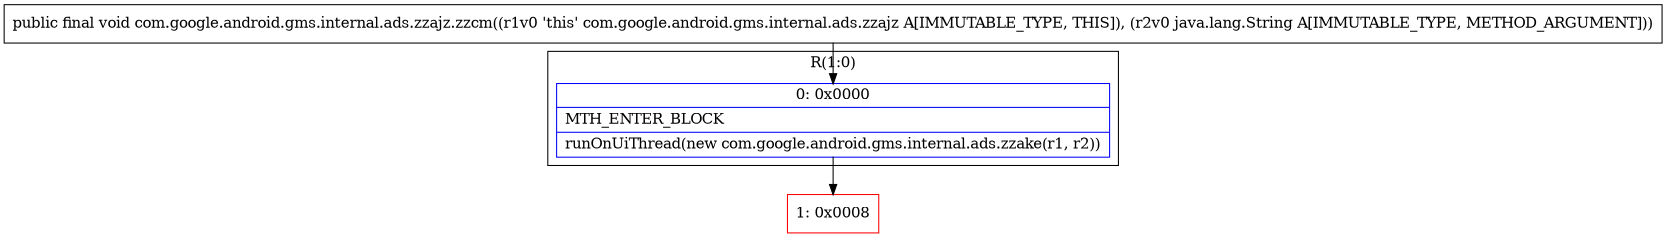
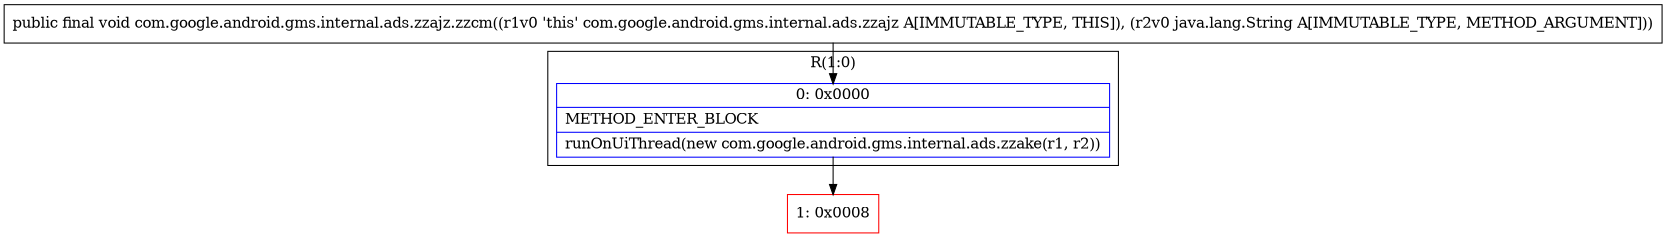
node "0: 0x0000": text "MTH_ENTER_BLOCK" -> "METHOD_ENTER_BLOCK"
